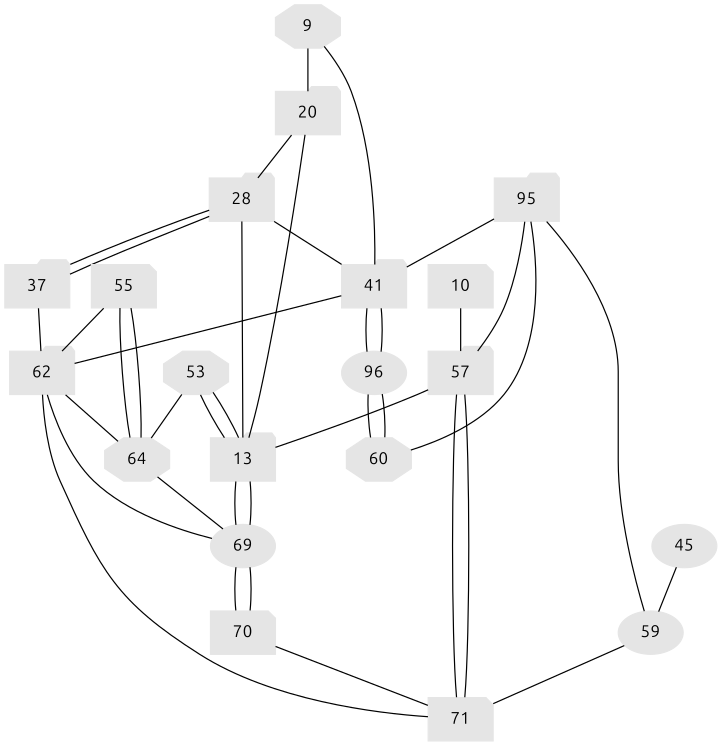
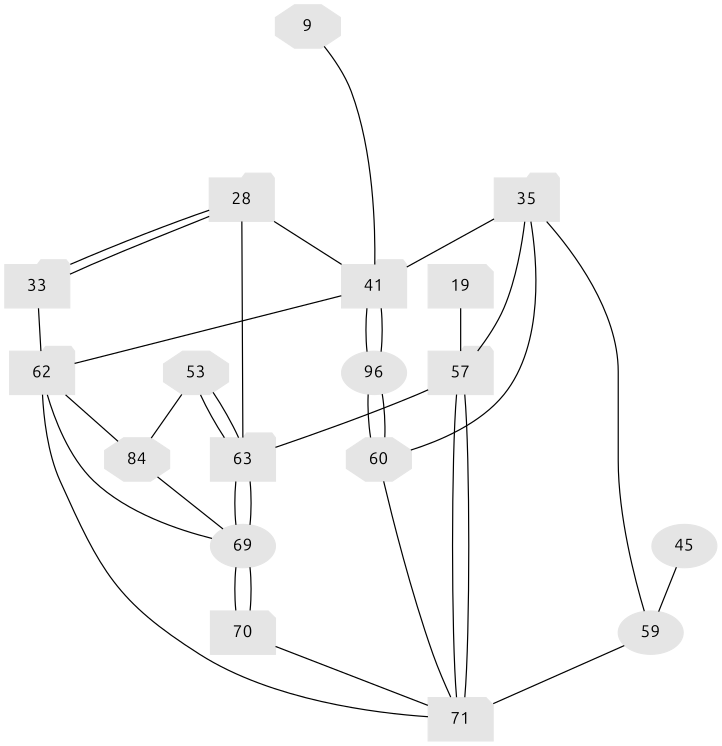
node "20": removed
node "95": label "95" -> "35"
node "37": label "37" -> "33"
node "55": removed
node "10": label "10" -> "19"
node "64": label "64" -> "84"
node "13": label "13" -> "63"
edge "60" -- "71": added
